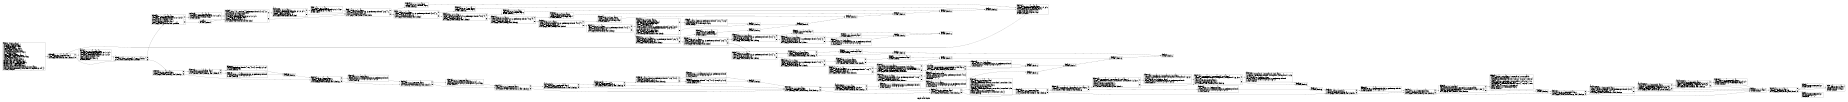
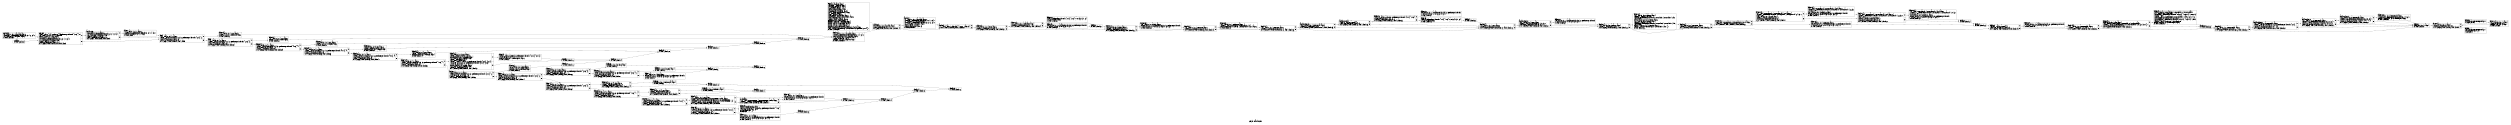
node "while.body:": removed
